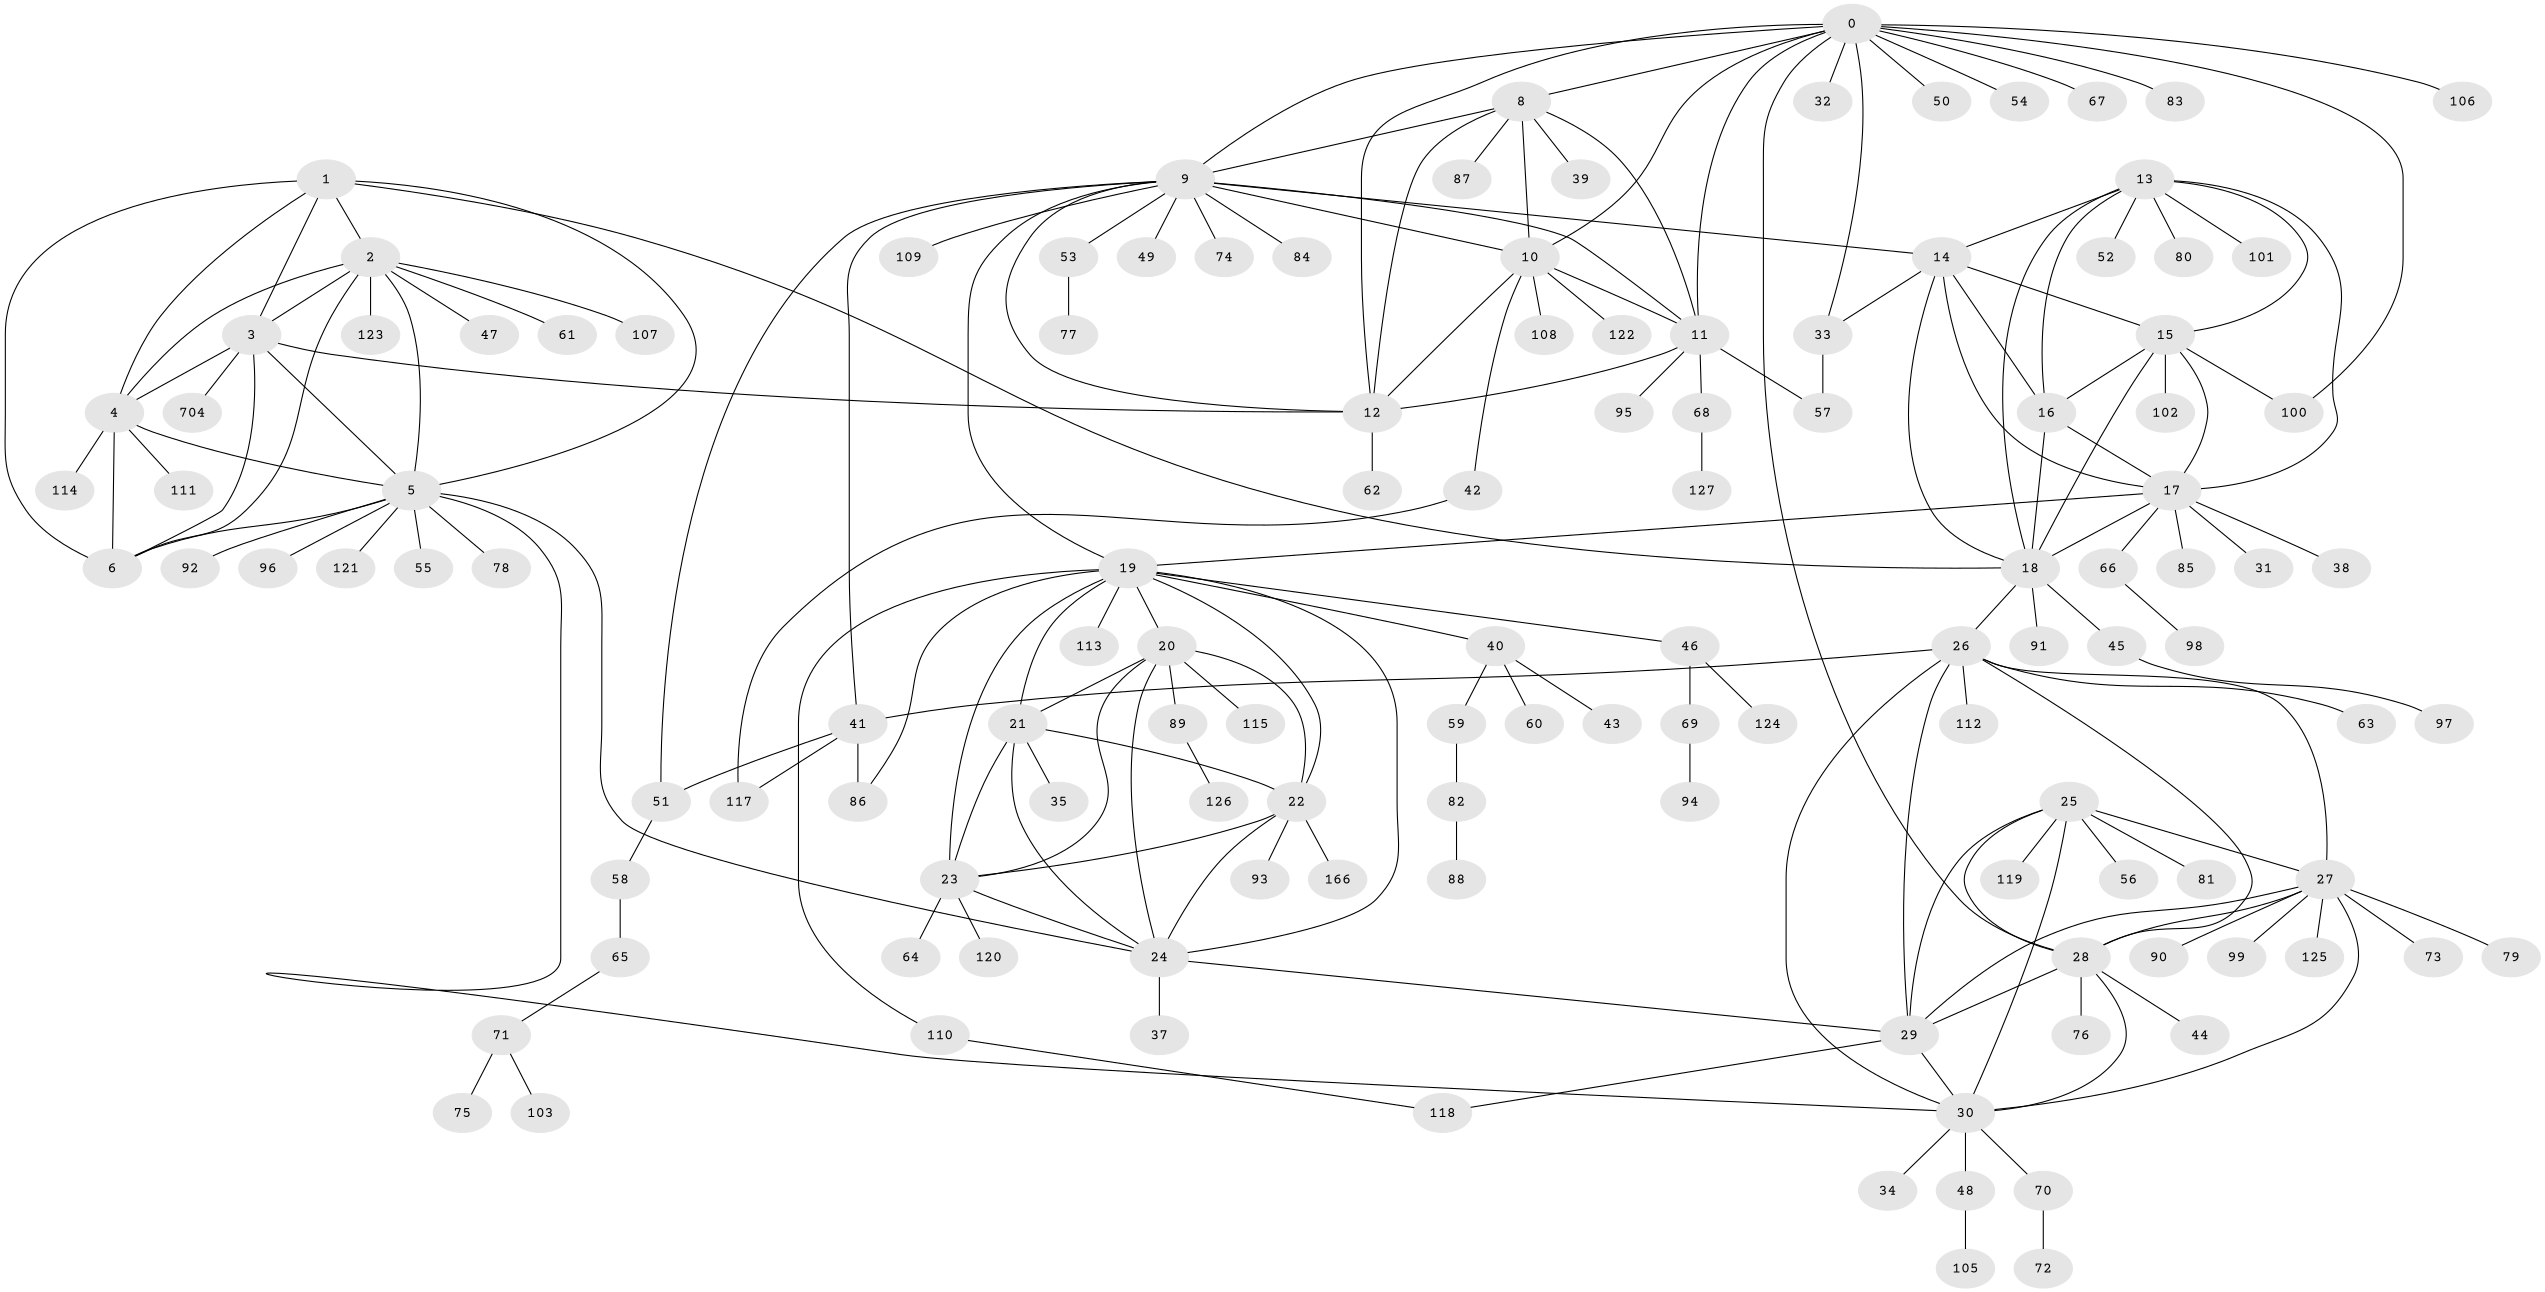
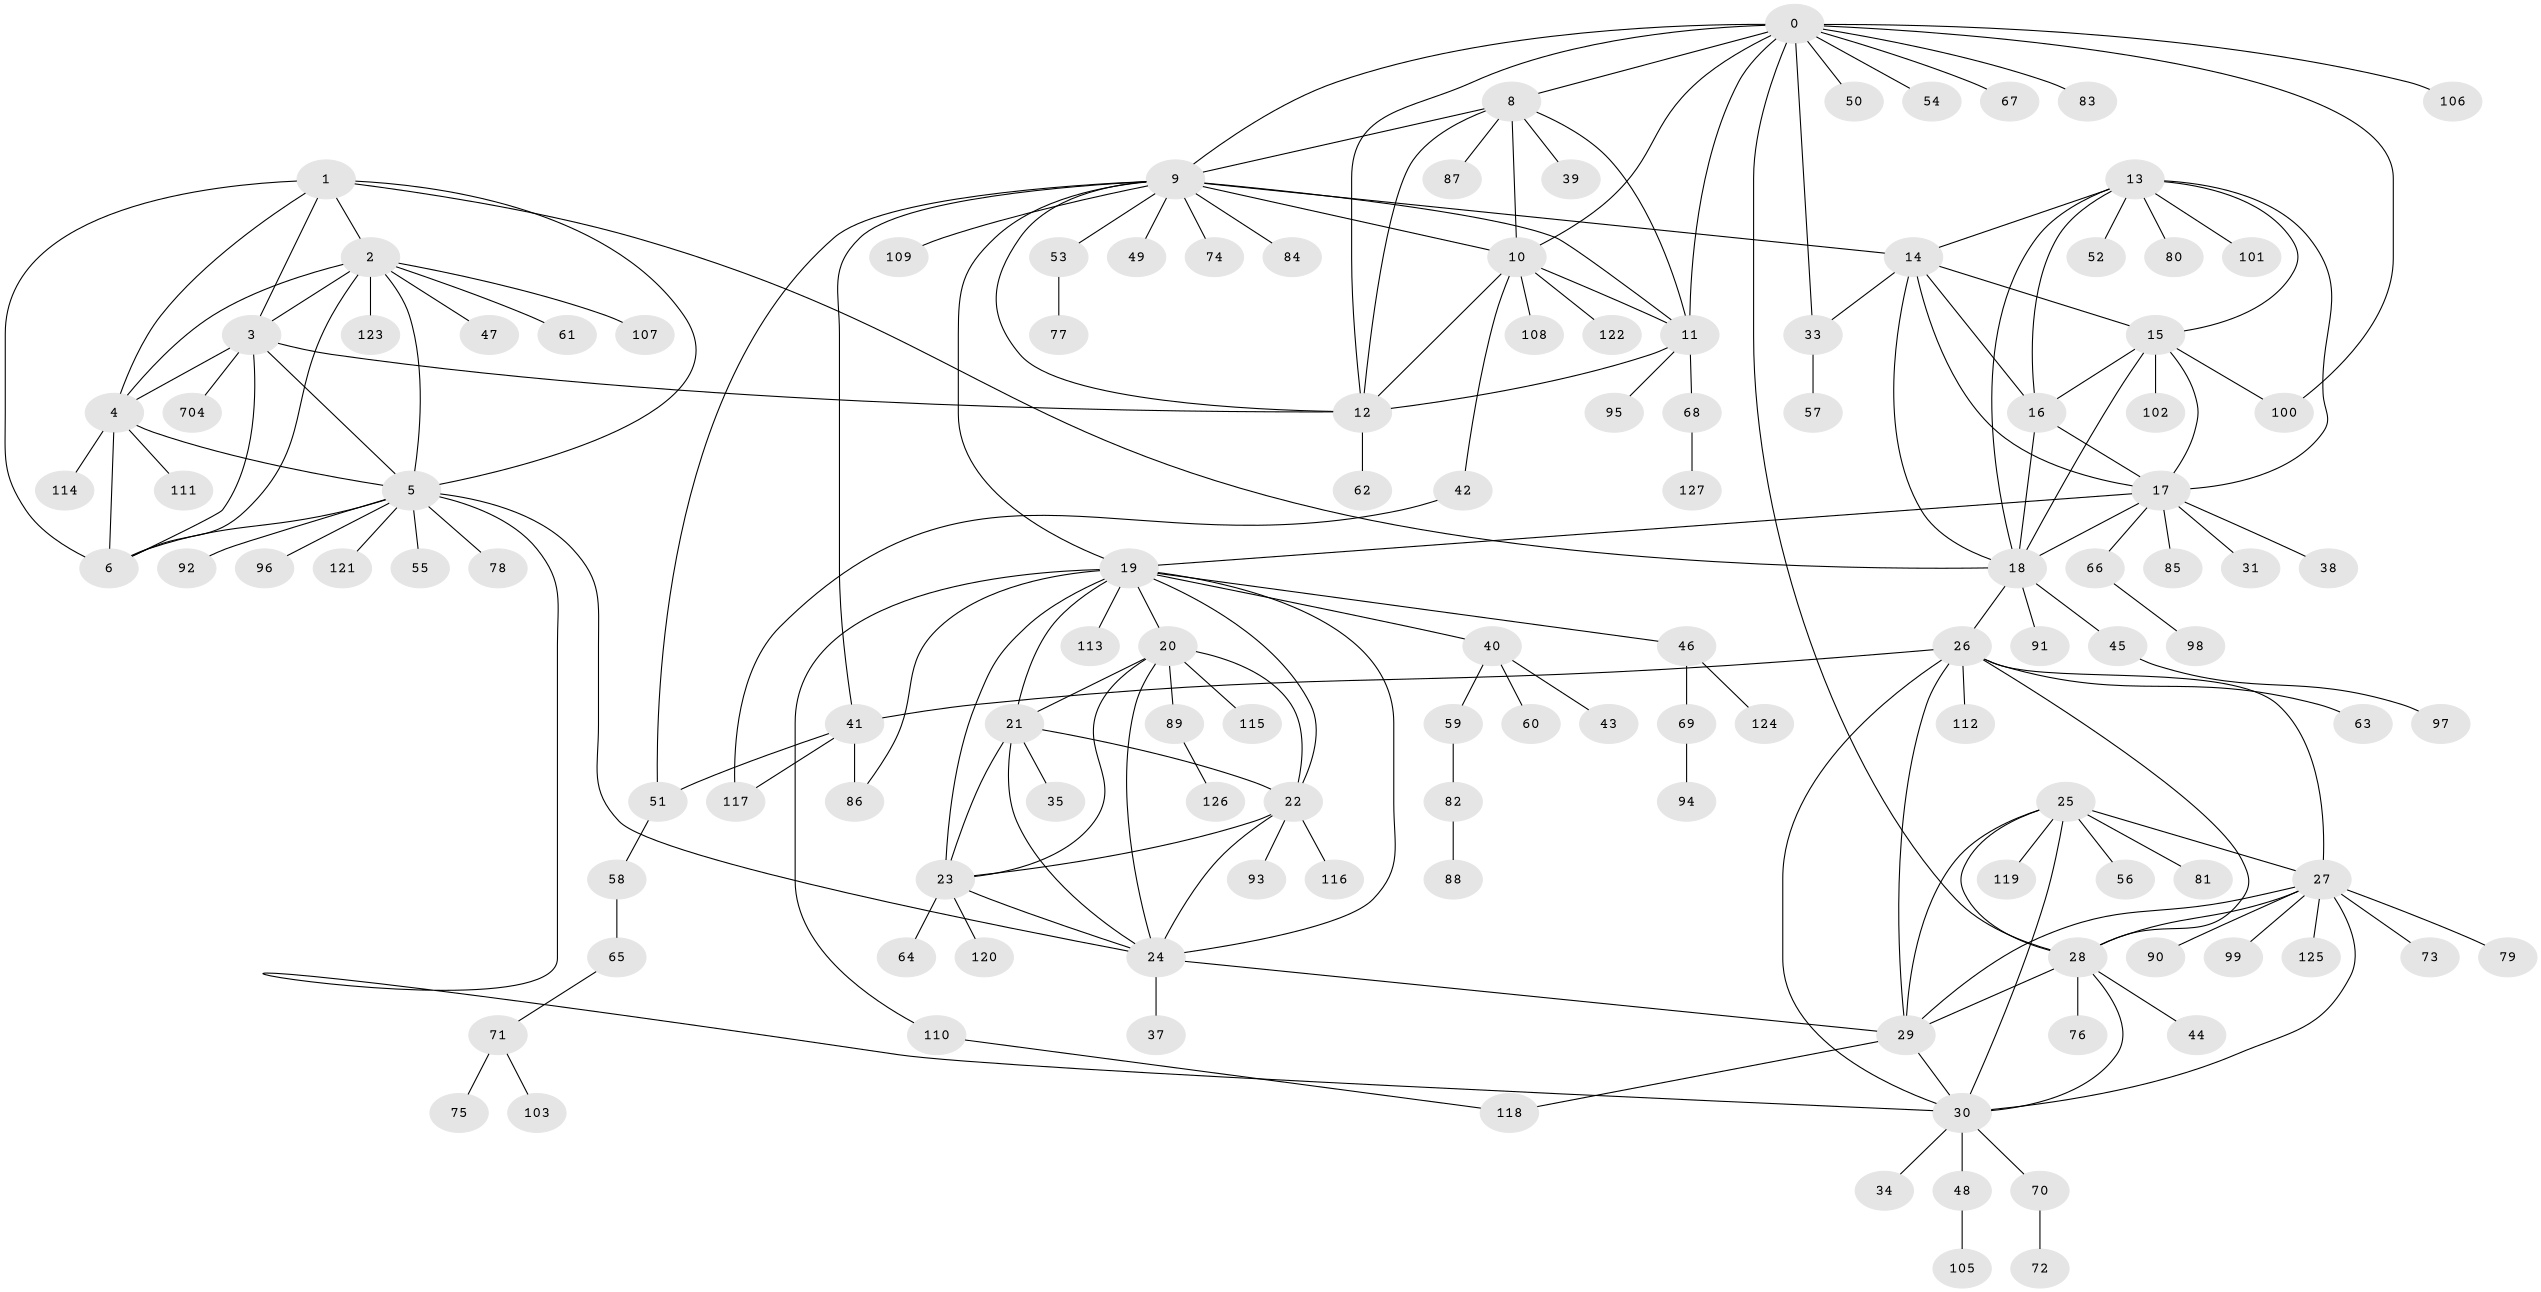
node "32": removed
edge "11" -- "57": removed
node "166": label "166" -> "116"
